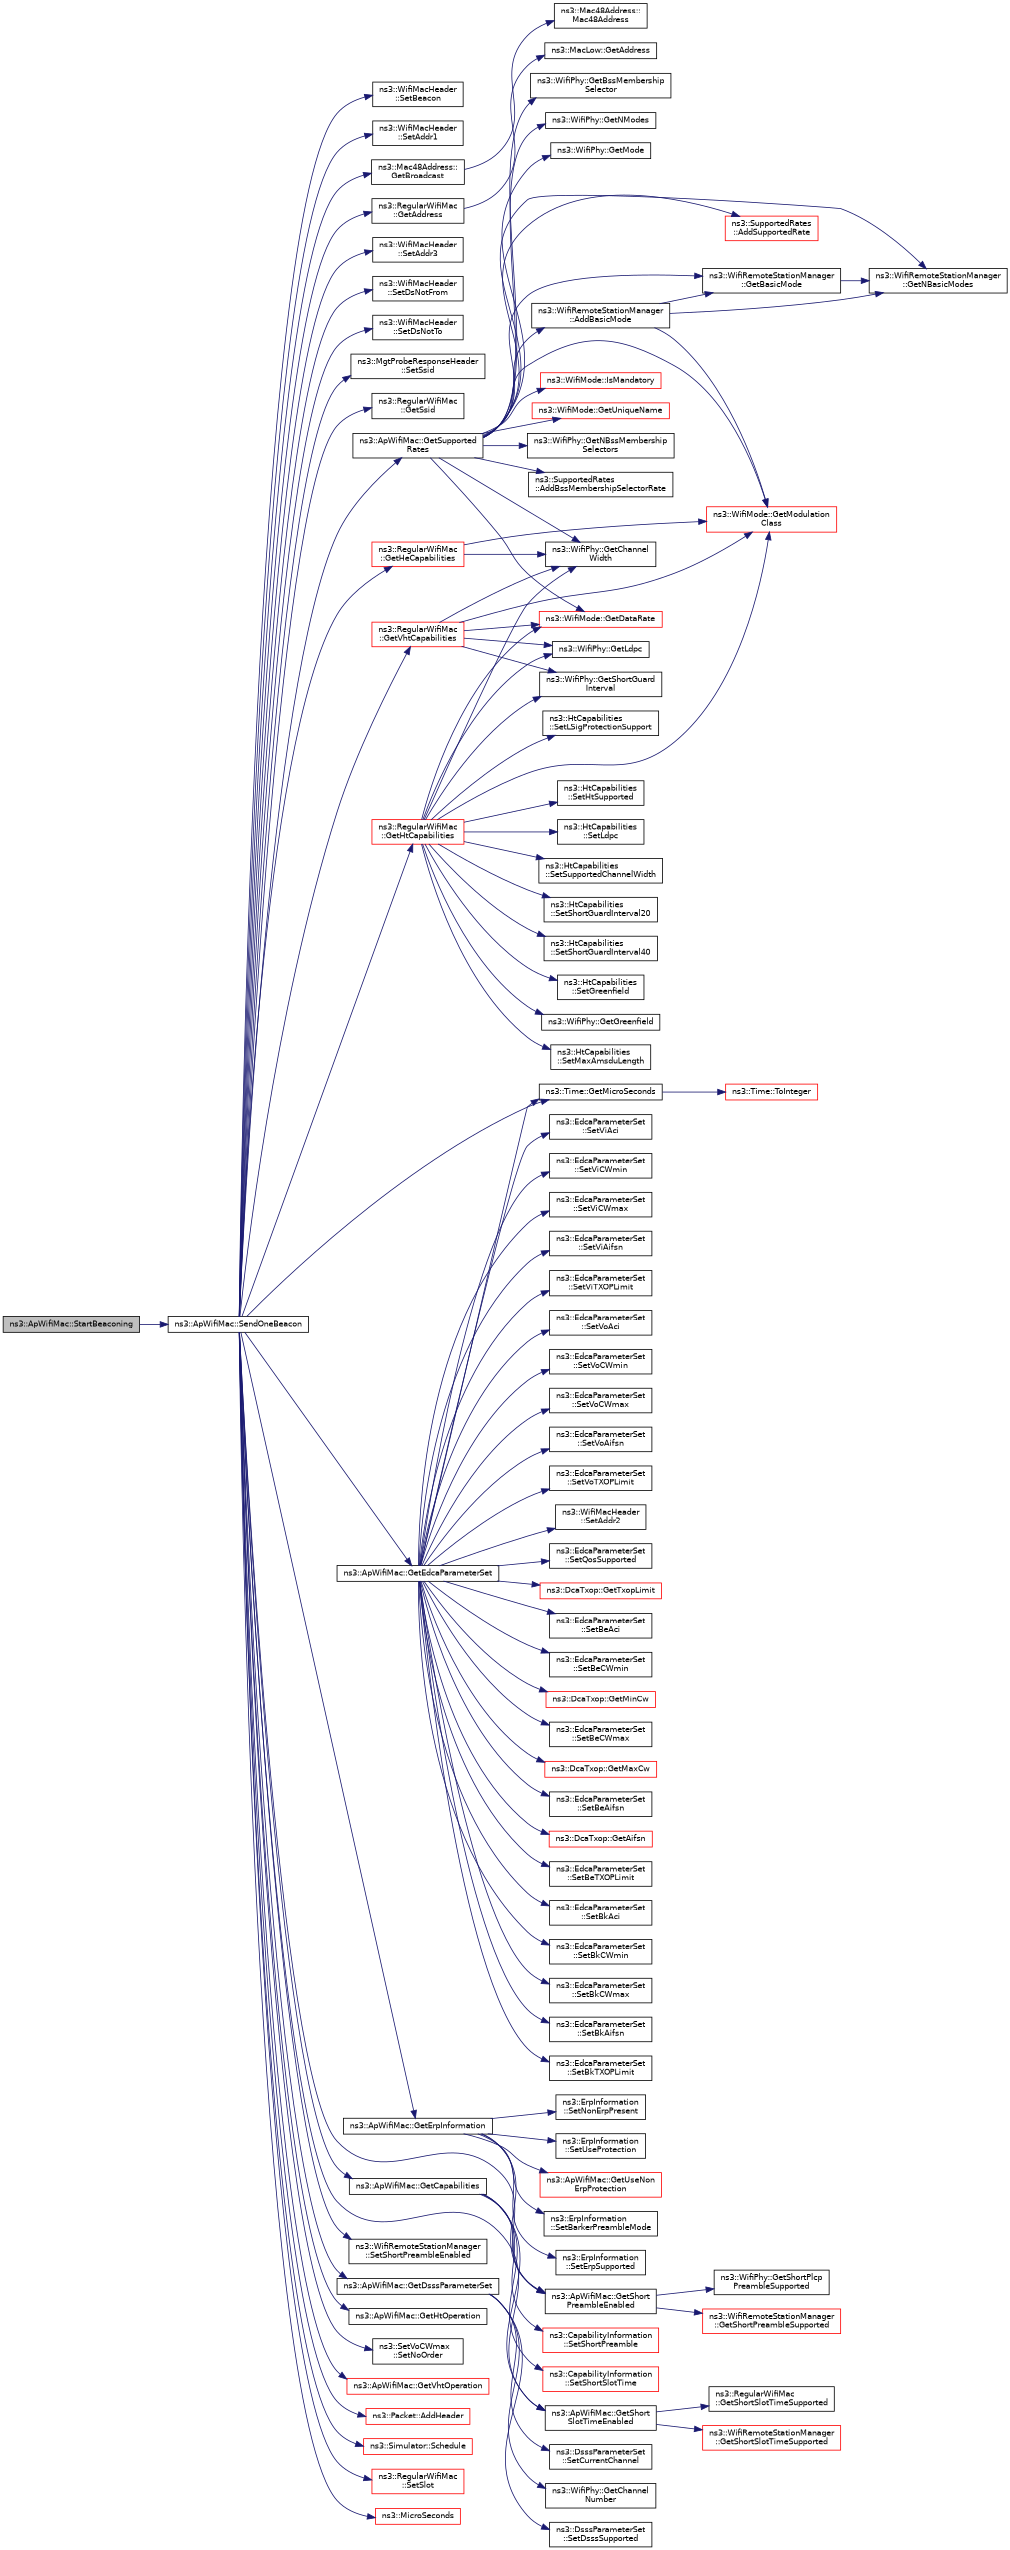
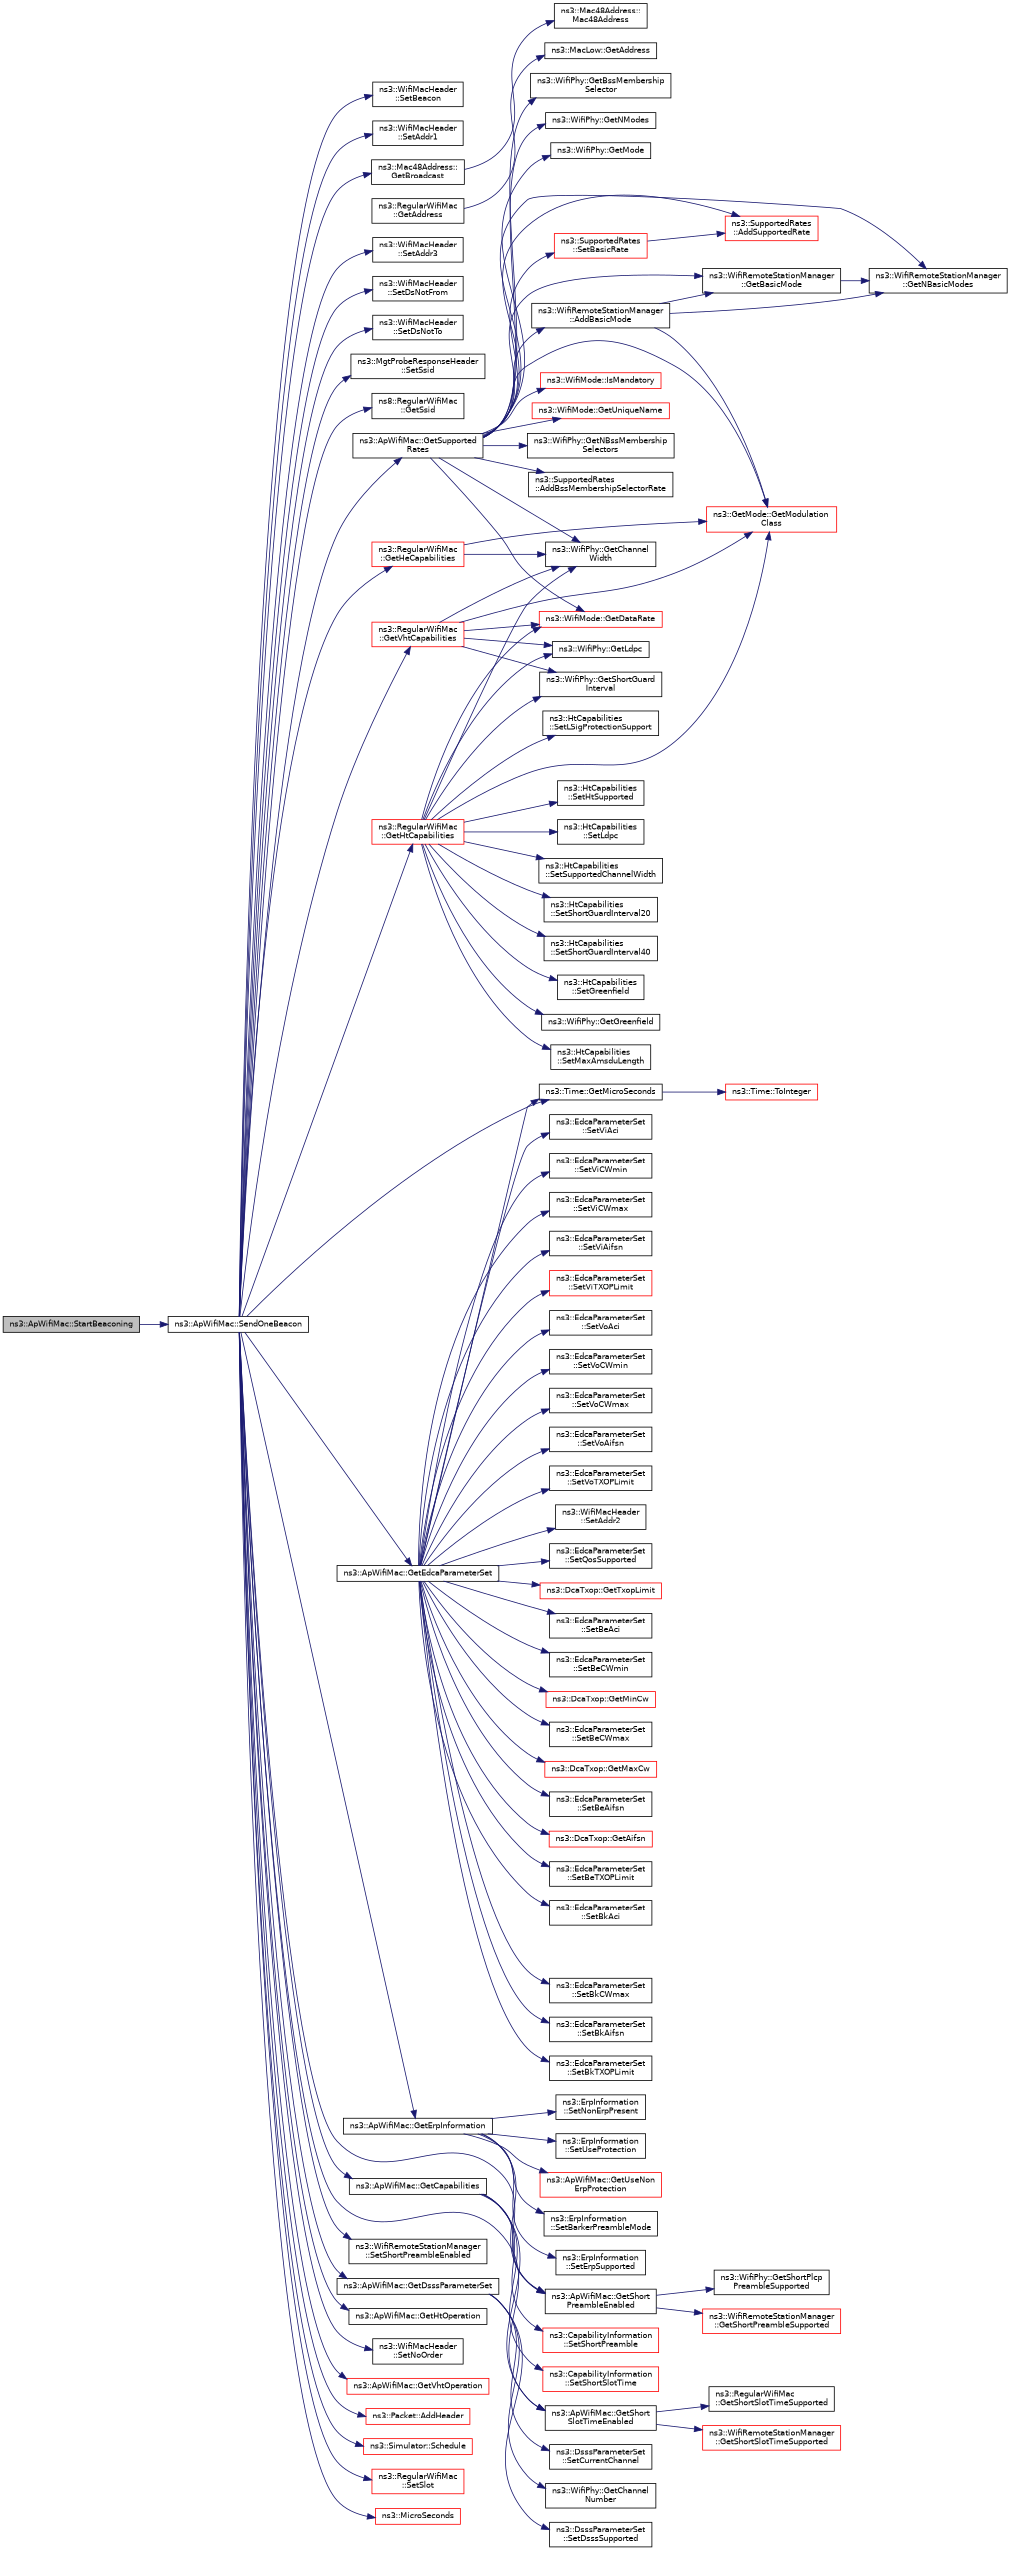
node "ns3::SupportedRates ::SetBasicRate": added
node "ns3::RegularWifiMac ::GetSsid": label "ns3::RegularWifiMac ::GetSsid" -> "ns8::RegularWifiMac ::GetSsid"
node "ns3::WifiMode::GetModulation Class": label "ns3::WifiMode::GetModulation Class" -> "ns3::GetMode::GetModulation Class"
edge "ns3::ApWifiMac::SendOneBeacon" -> "ns3::RegularWifiMac ::GetAddress": removed
node "ns3::EdcaParameterSet ::SetViTXOPLimit": color black -> red
node "ns3::EdcaParameterSet ::SetBkCWmin": removed
node "ns3::SetVoCWmax ::SetNoOrder": label "ns3::SetVoCWmax ::SetNoOrder" -> "ns3::WifiMacHeader ::SetNoOrder"
